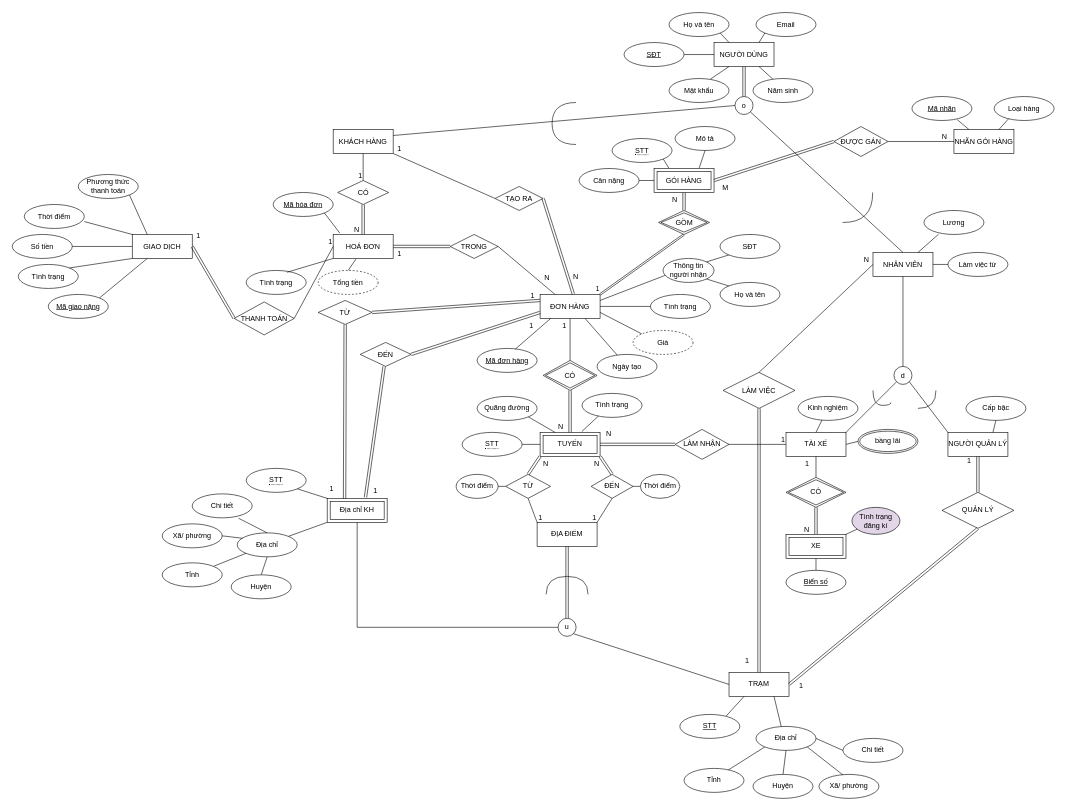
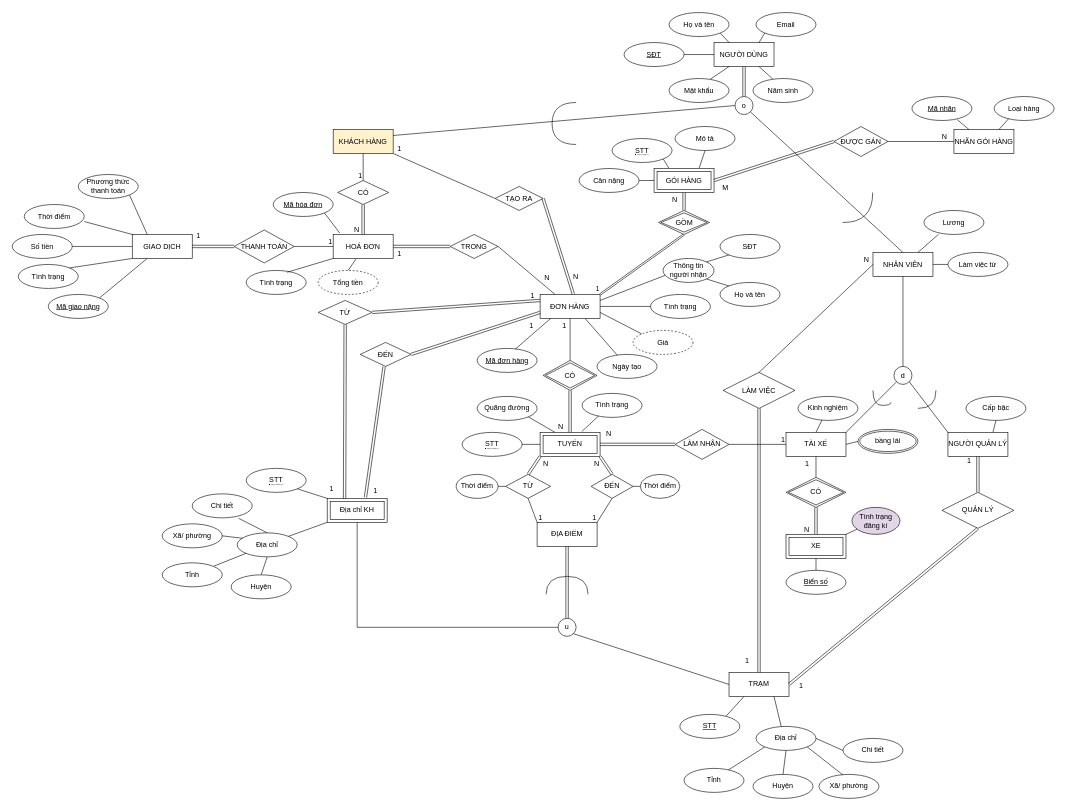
node "KHÁCH HÀNG": fillcolor #ffffff -> #fff2cc
node "THANH TOÁN": moved (264, 318) -> (264, 246)
